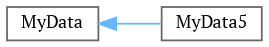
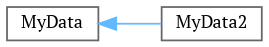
node "MyData5": label "MyData5" -> "MyData2"
